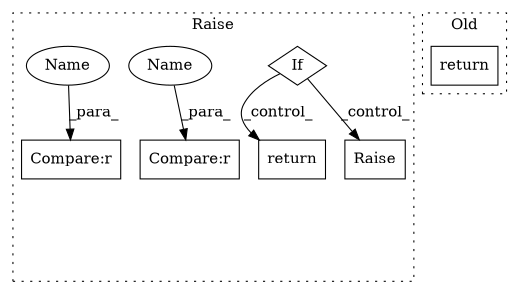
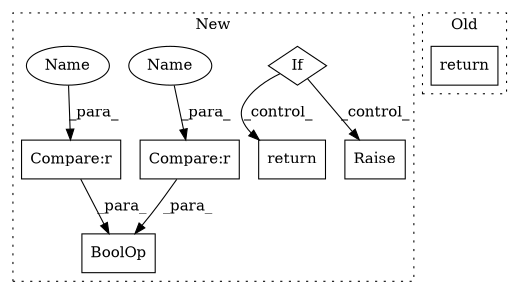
cluster "Raise": label "Raise" -> "New"
node "BoolOp": added
